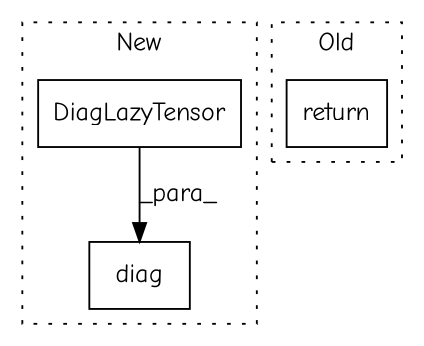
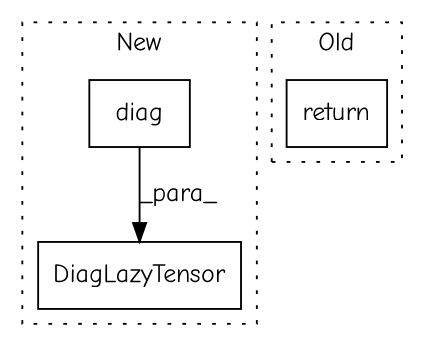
edge "DiagLazyTensor" -> "diag": reversed
